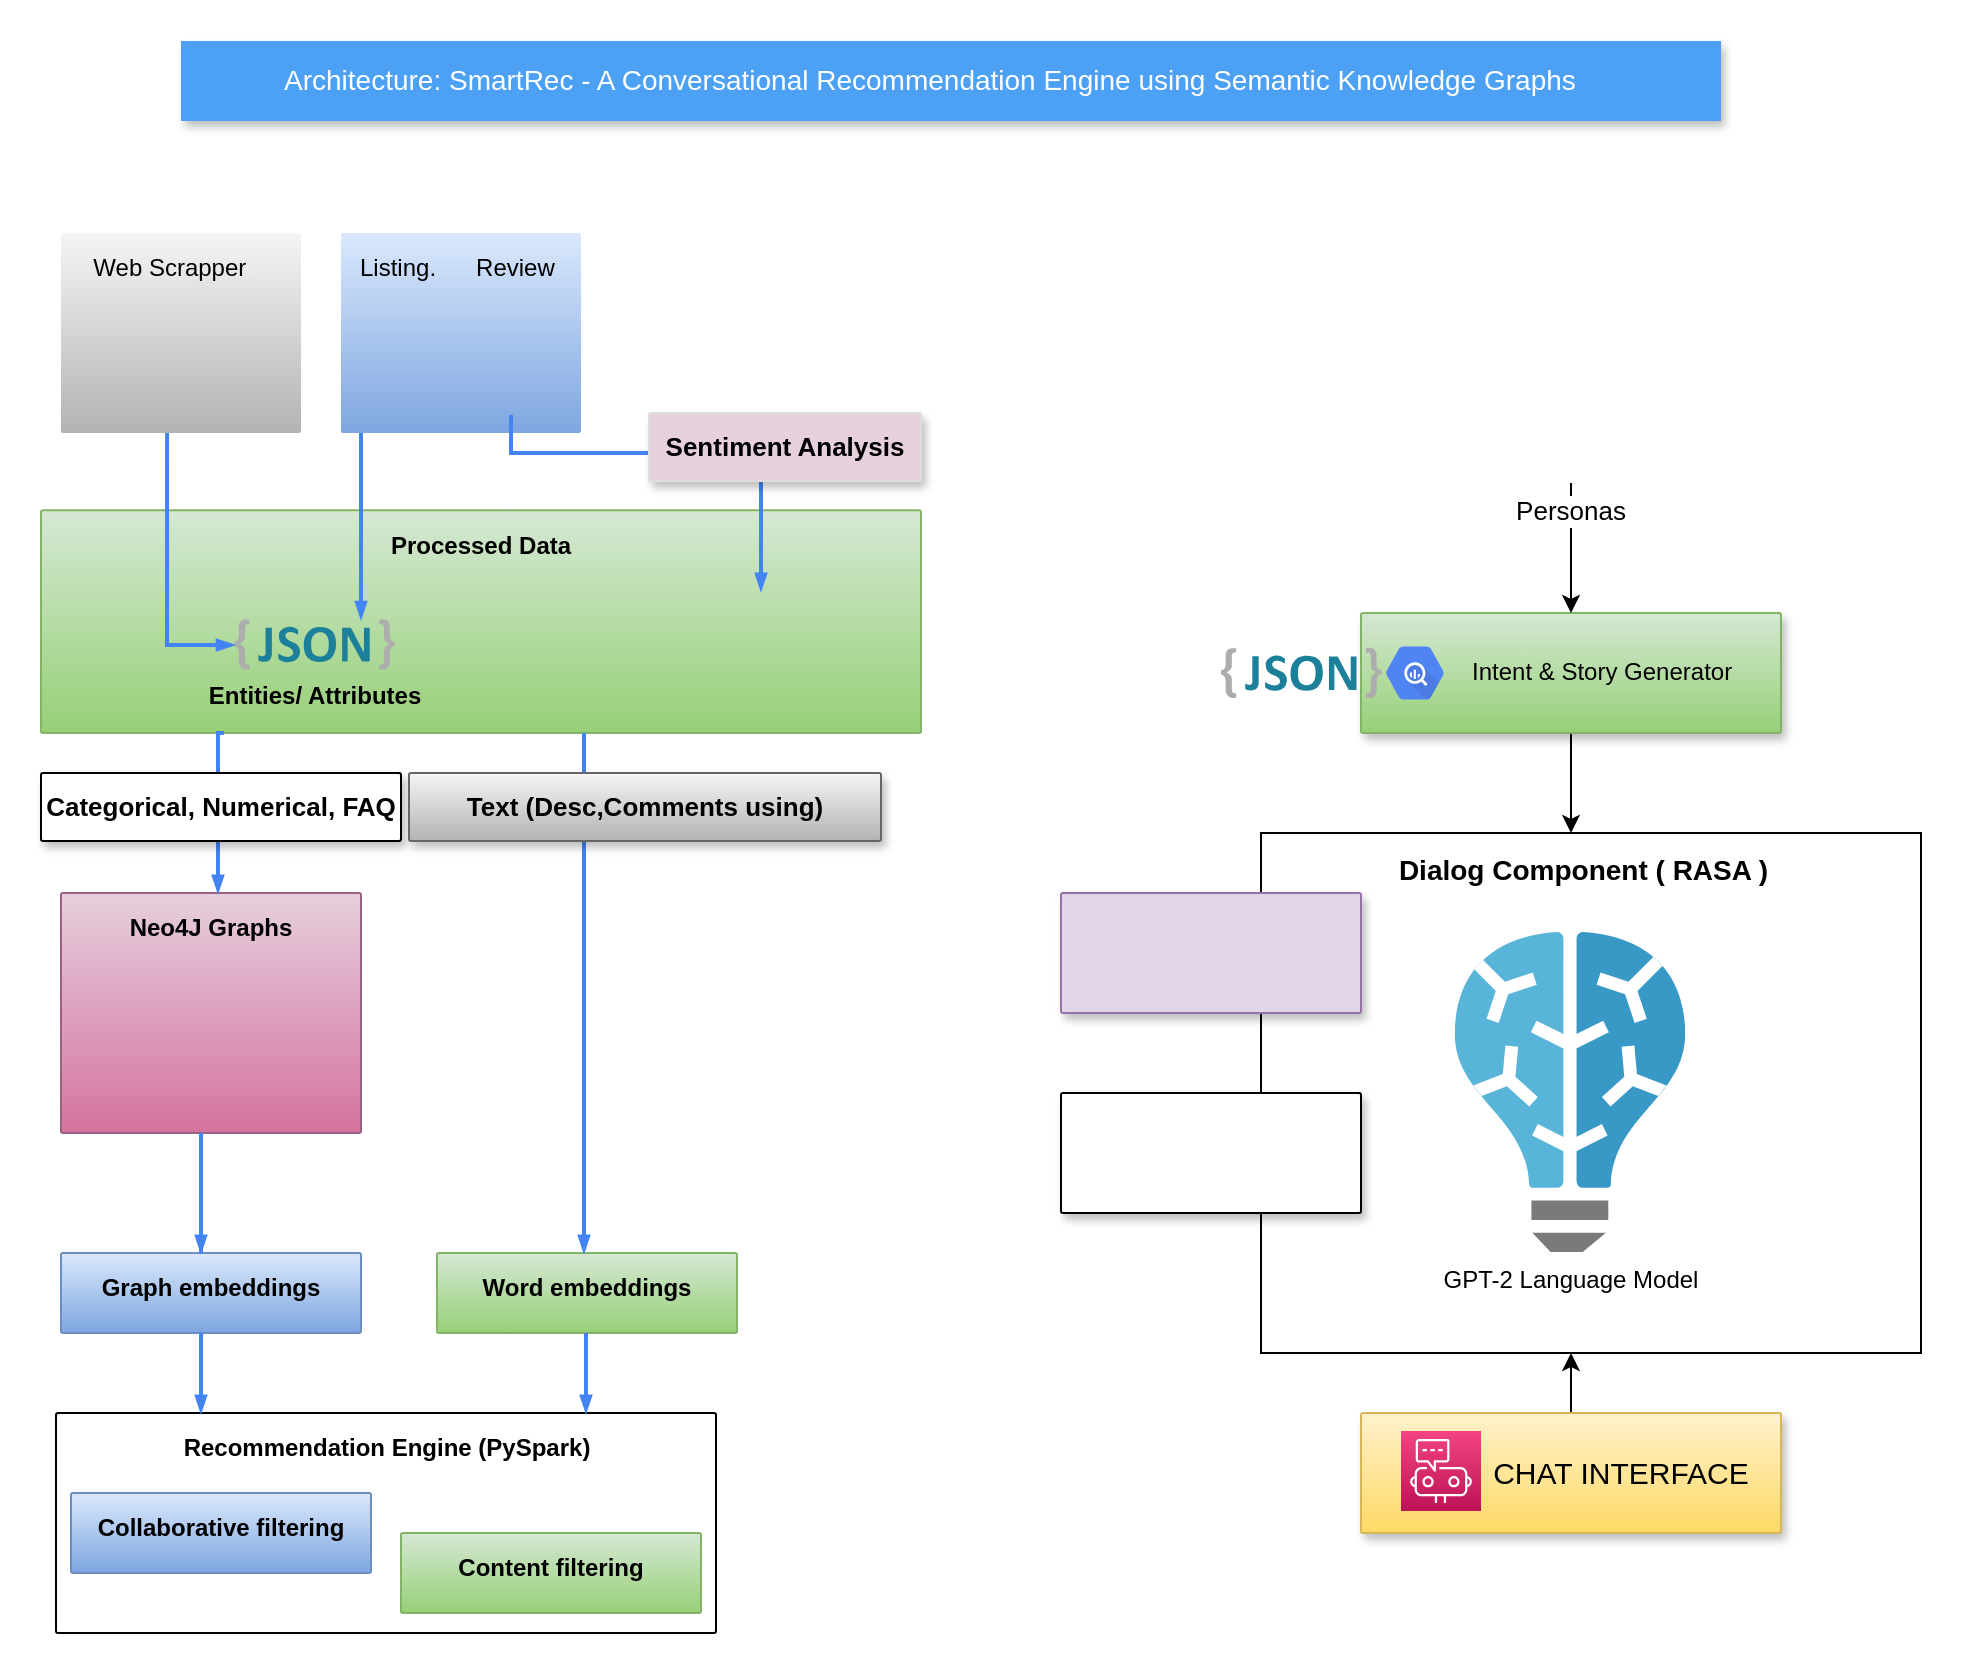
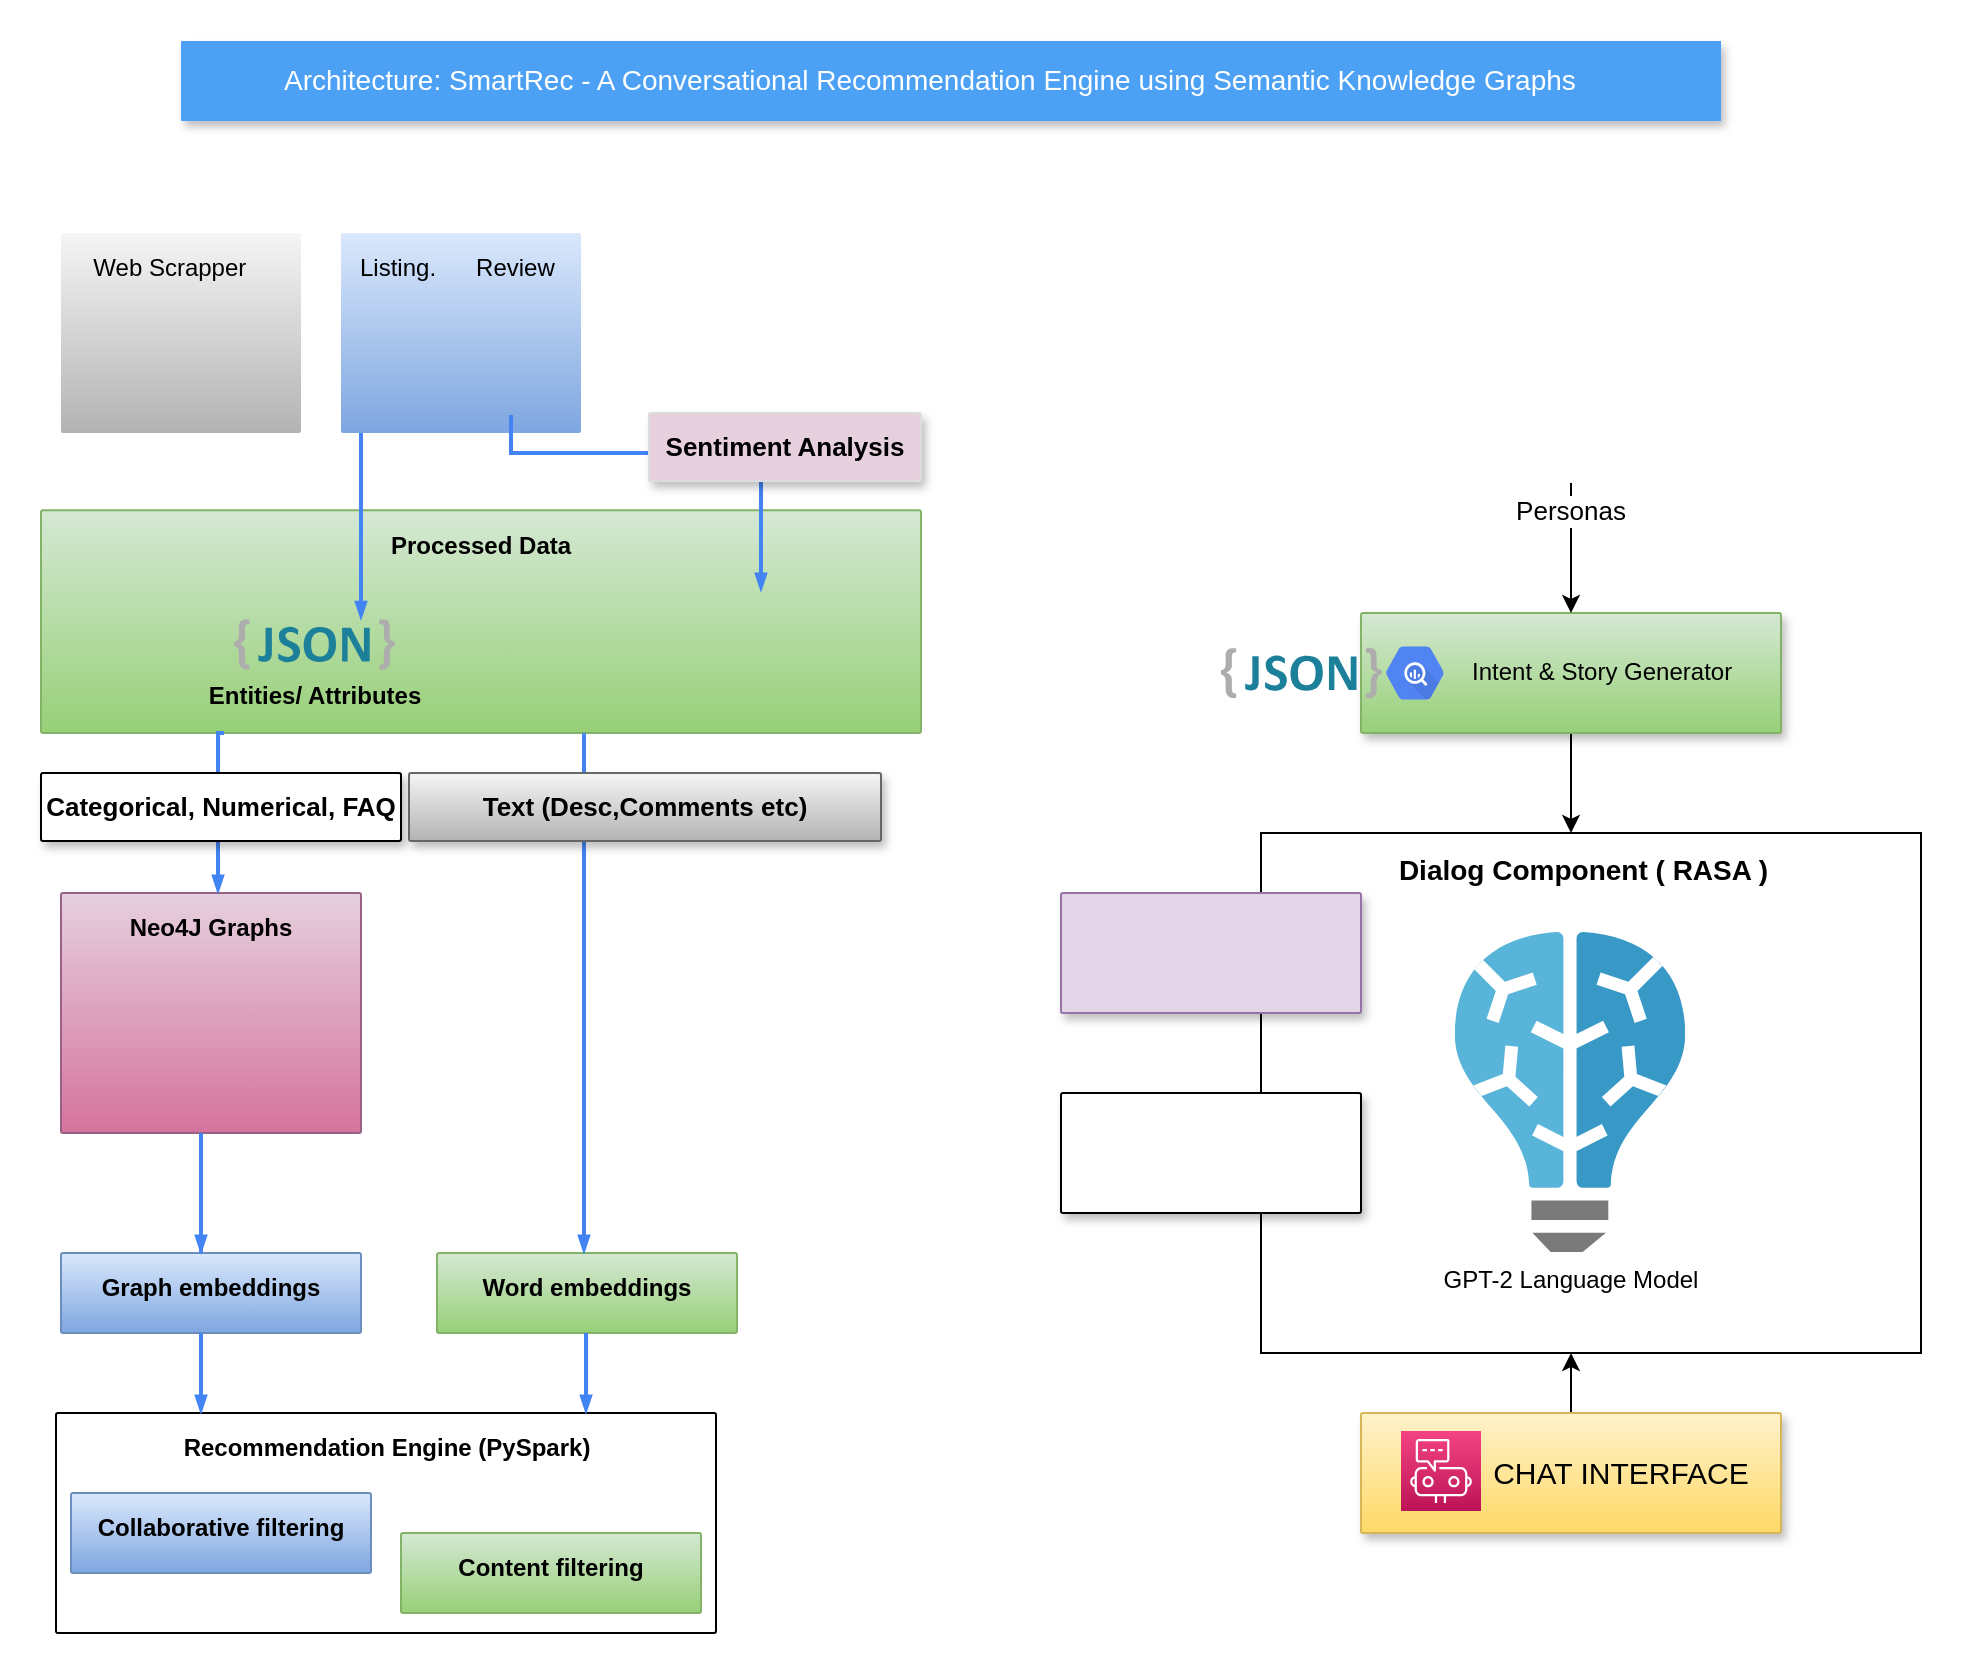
edge "Web Scrapper" -> "Entities/ Attributes": removed
node "Text (Desc,Comments using)": label "Text (Desc,Comments using)" -> "Text (Desc,Comments etc)"
